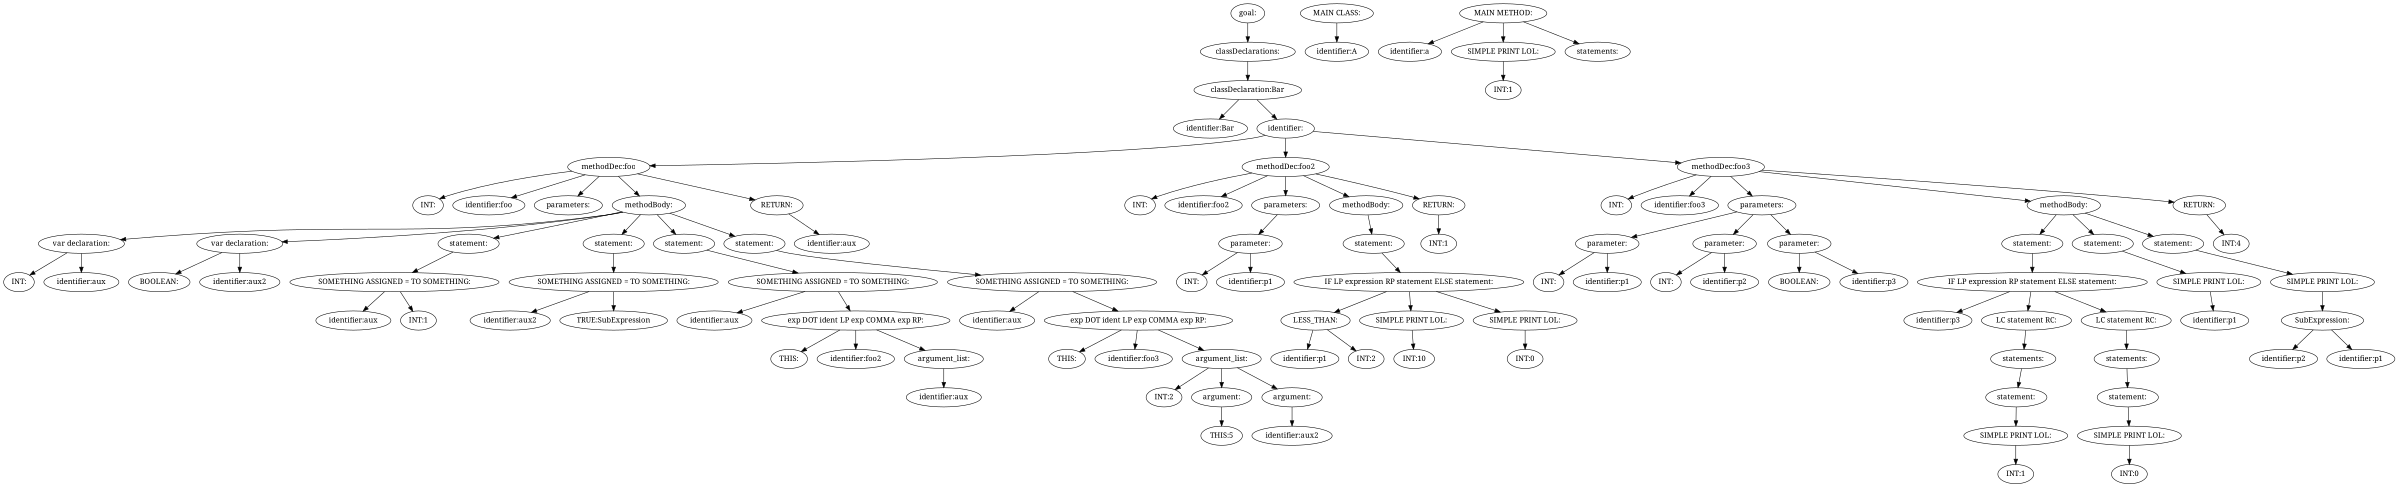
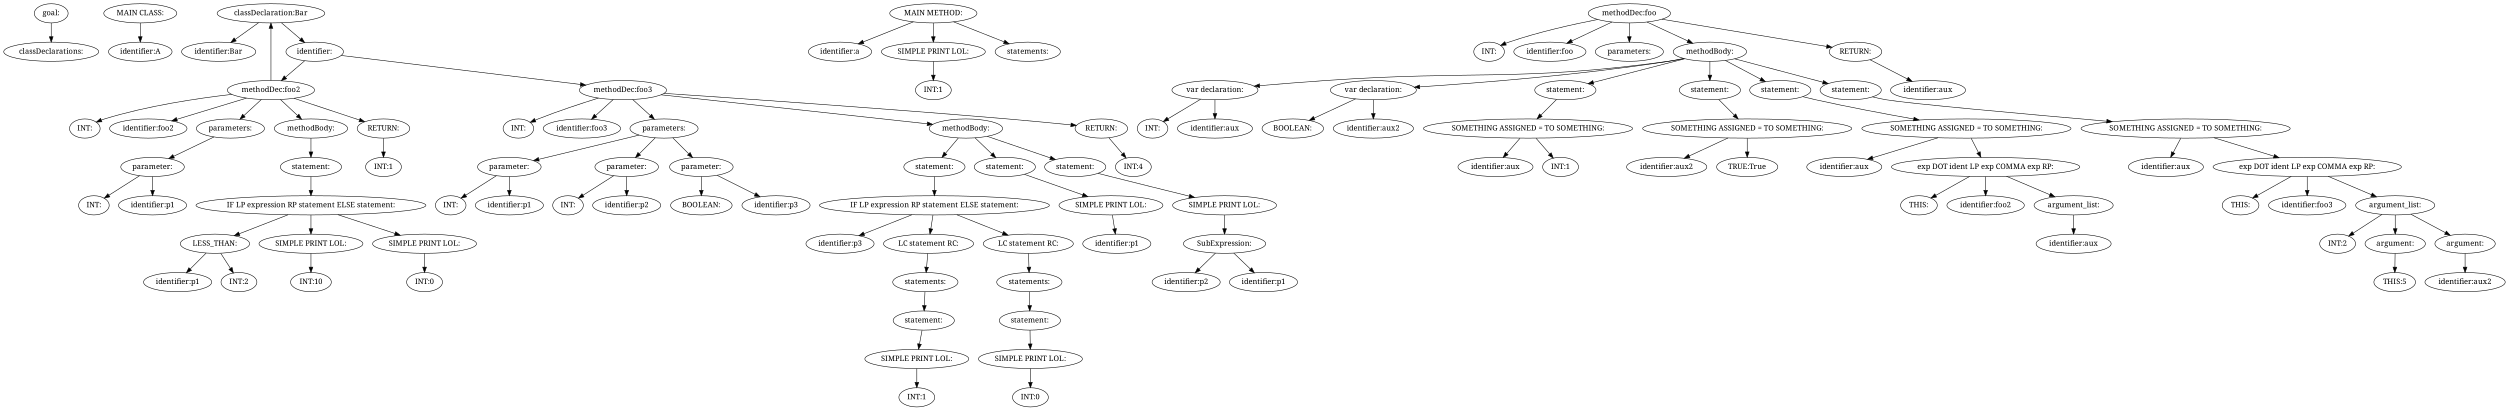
edge "classDeclarations:" -> "classDeclaration:Bar": now "methodDec:foo2" -> "classDeclaration:Bar"
edge "identifier:" -> "methodDec:foo": removed
node "TRUE:SubExpression": label "TRUE:SubExpression" -> "TRUE:True"
